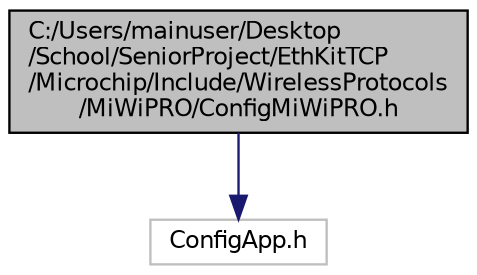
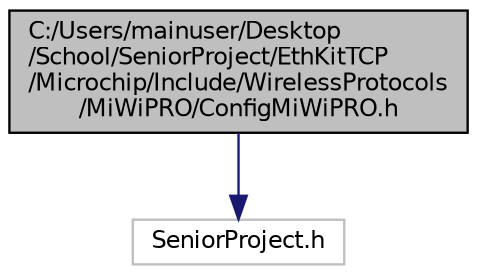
node "ConfigApp.h": label "ConfigApp.h" -> "SeniorProject.h"
